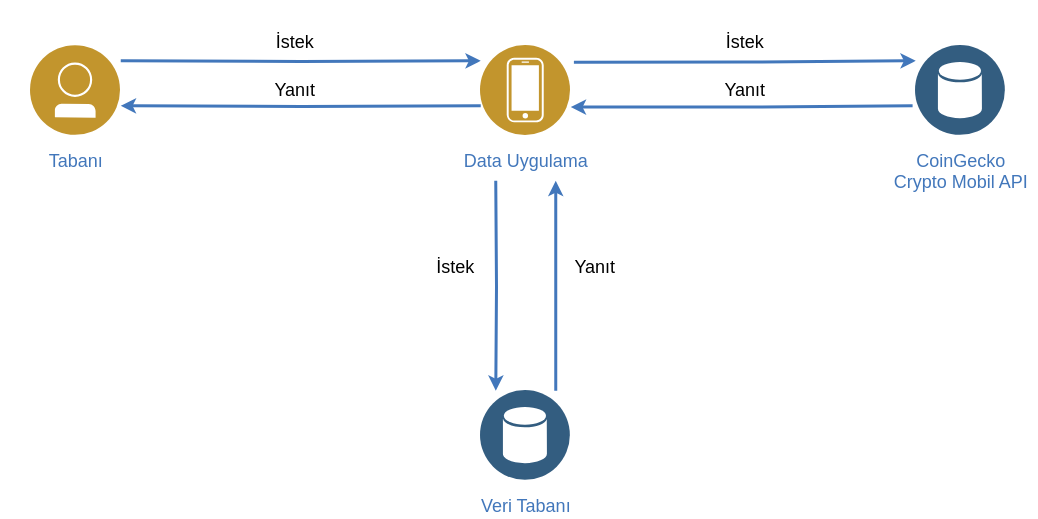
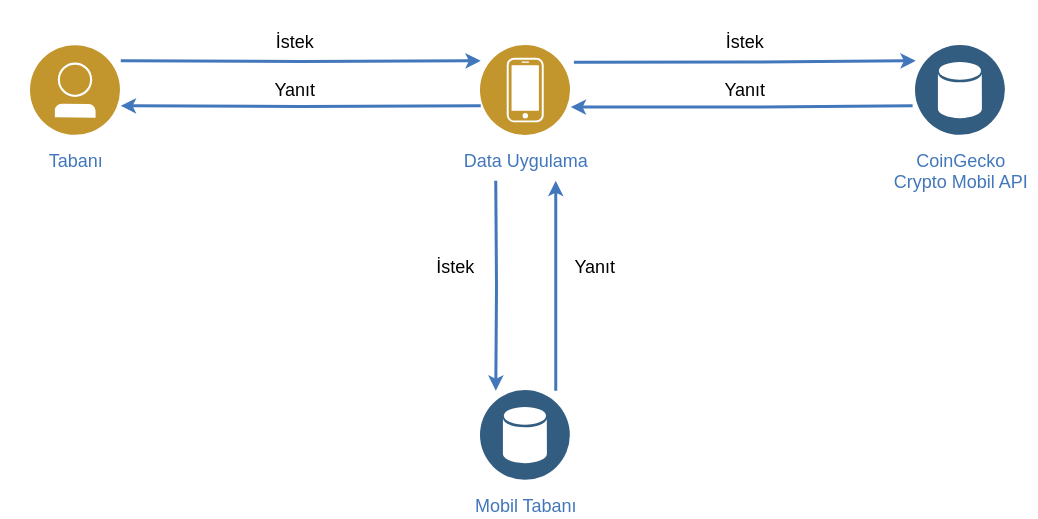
node "Veri Tabanı": label "Veri Tabanı" -> "Mobil Tabanı"
